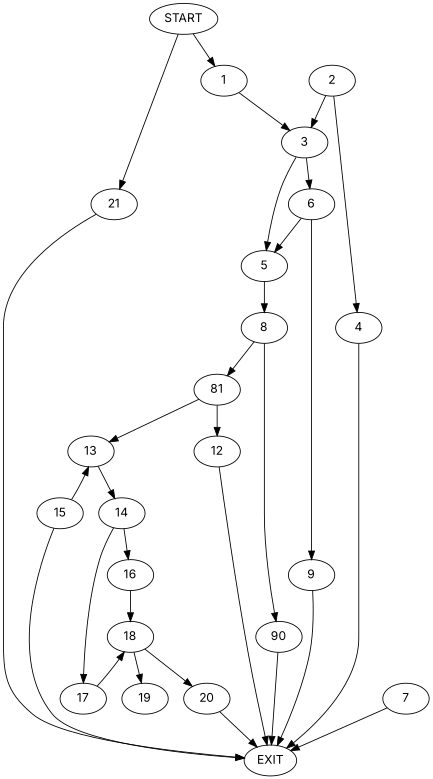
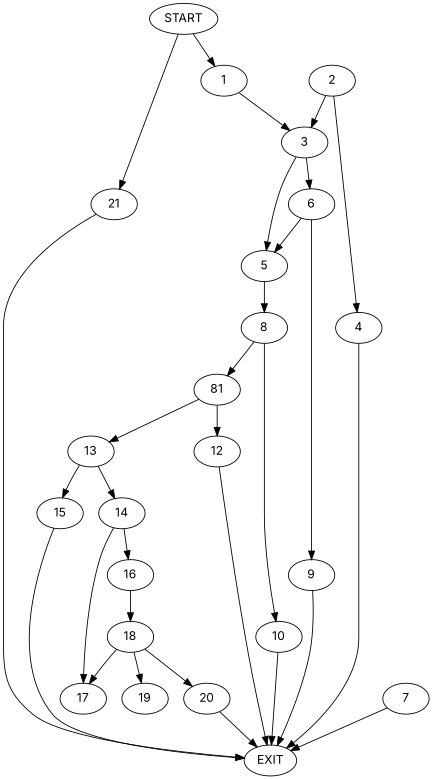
edge "15" -> "13": reversed
node "90": label "90" -> "10"
edge "17" -> "18": reversed
